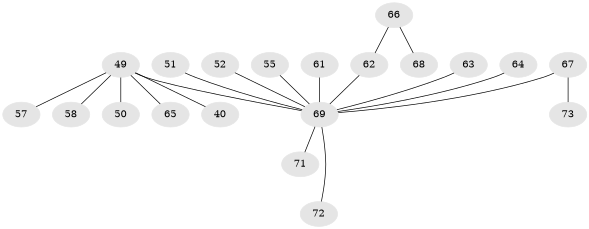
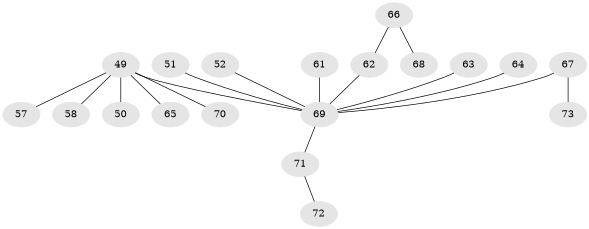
node "55": removed
node "40": label "40" -> "70"
edge "69" -- "72": now "71" -- "72"
